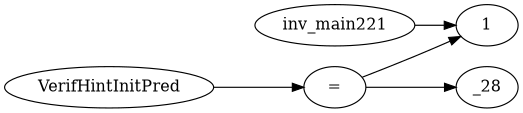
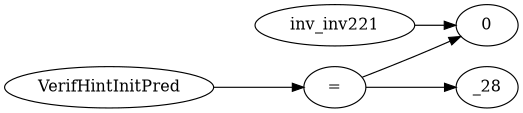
node "inv_main221": label "inv_main221" -> "inv_inv221"
node "1": label "1" -> "0"
